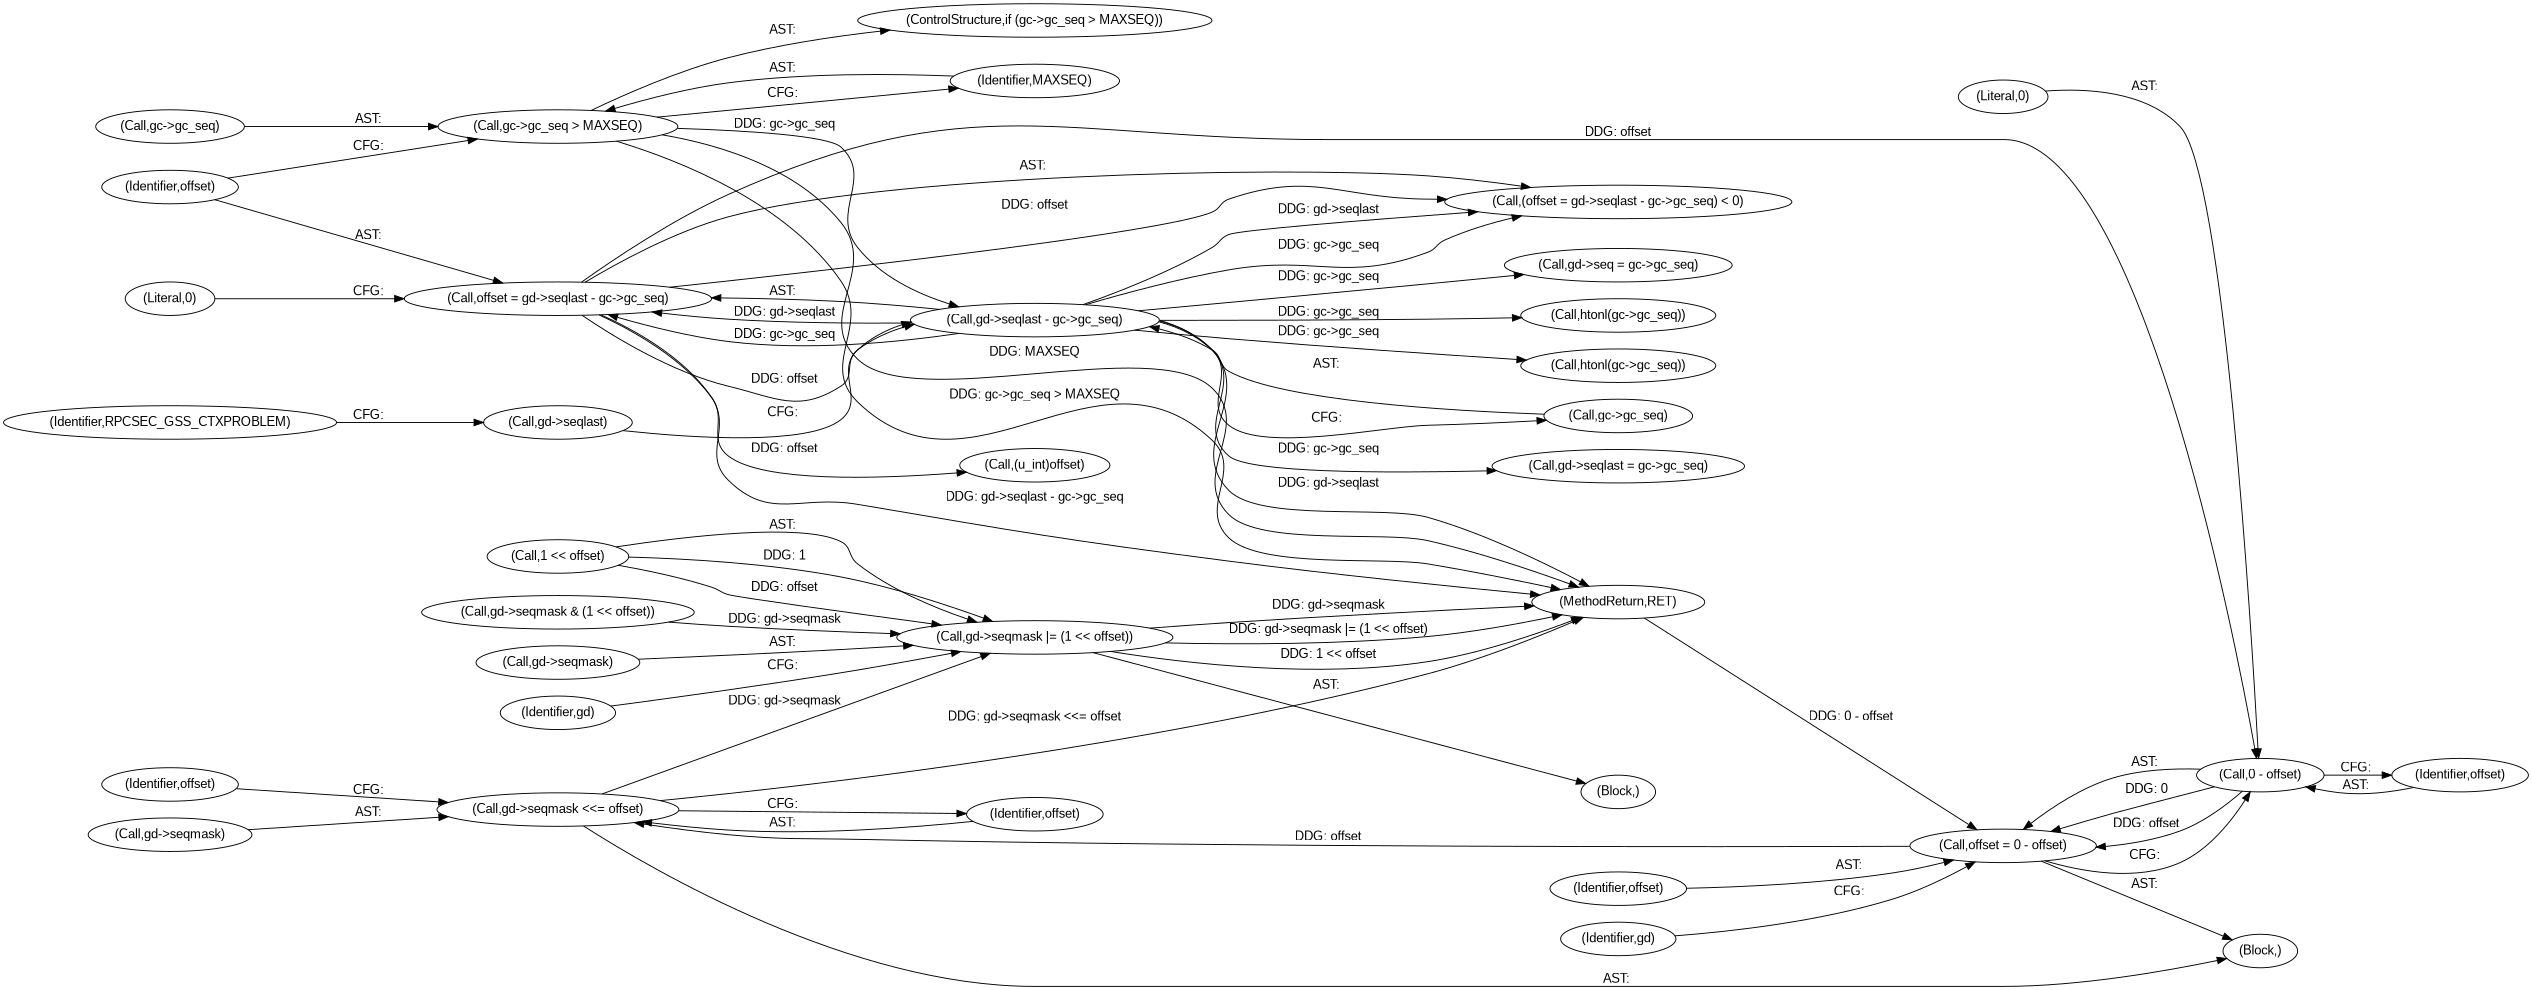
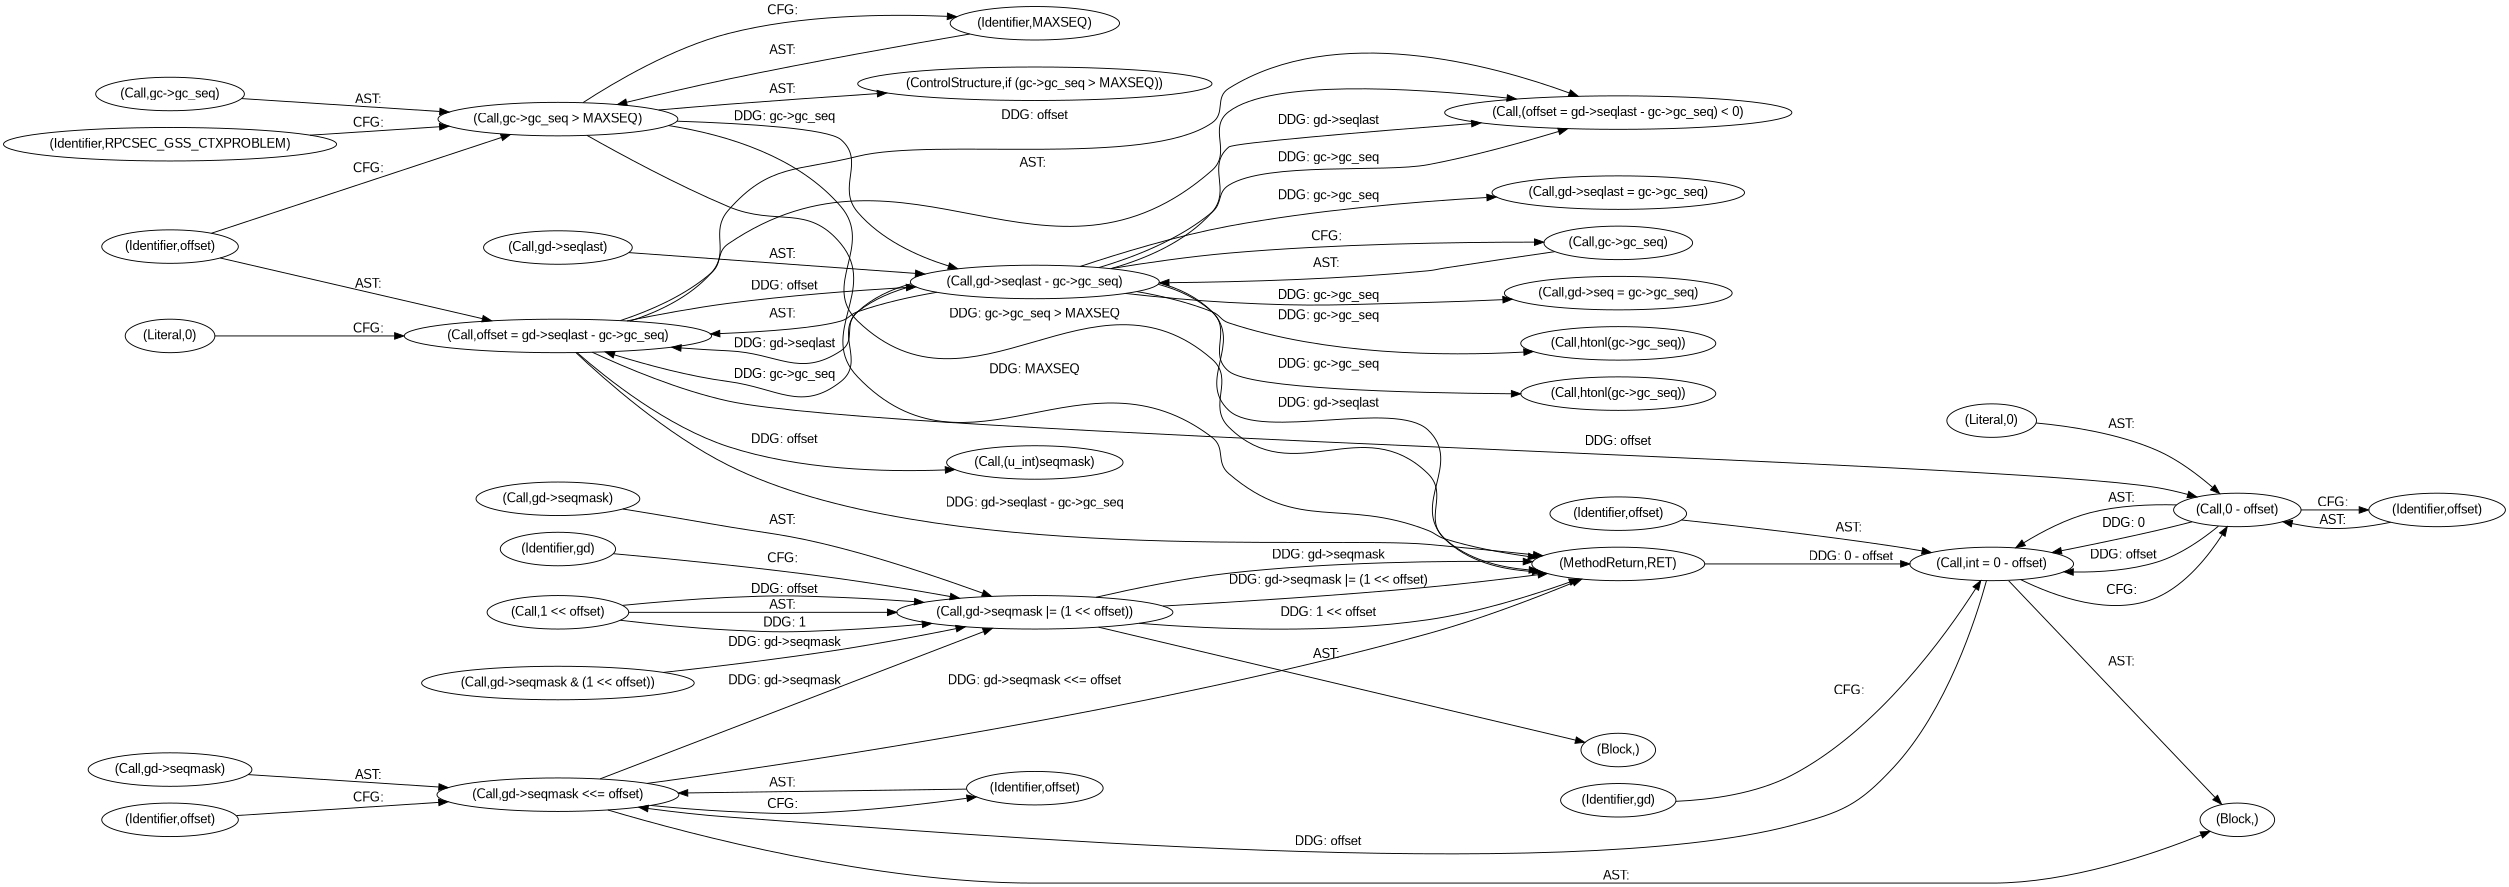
edge "(Call,gd->seqlast)" -> "(Call,gd->seqlast - gc->gc_seq)": label "CFG: " -> "AST: "
edge "(Identifier,RPCSEC_GSS_CTXPROBLEM)" -> "(Call,gd->seqlast)": now "(Identifier,RPCSEC_GSS_CTXPROBLEM)" -> "(Call,gc->gc_seq > MAXSEQ)"
node "(Call,(u_int)offset)": label "(Call,(u_int)offset)" -> "(Call,(u_int)seqmask)"
node "(Call,offset = 0 - offset)": label "(Call,offset = 0 - offset)" -> "(Call,int = 0 - offset)"
